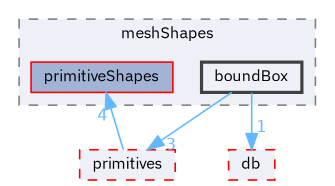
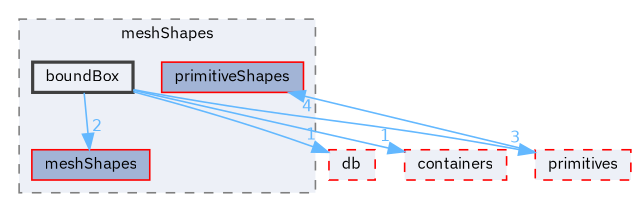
node "meshShapes": added
node "containers": added
